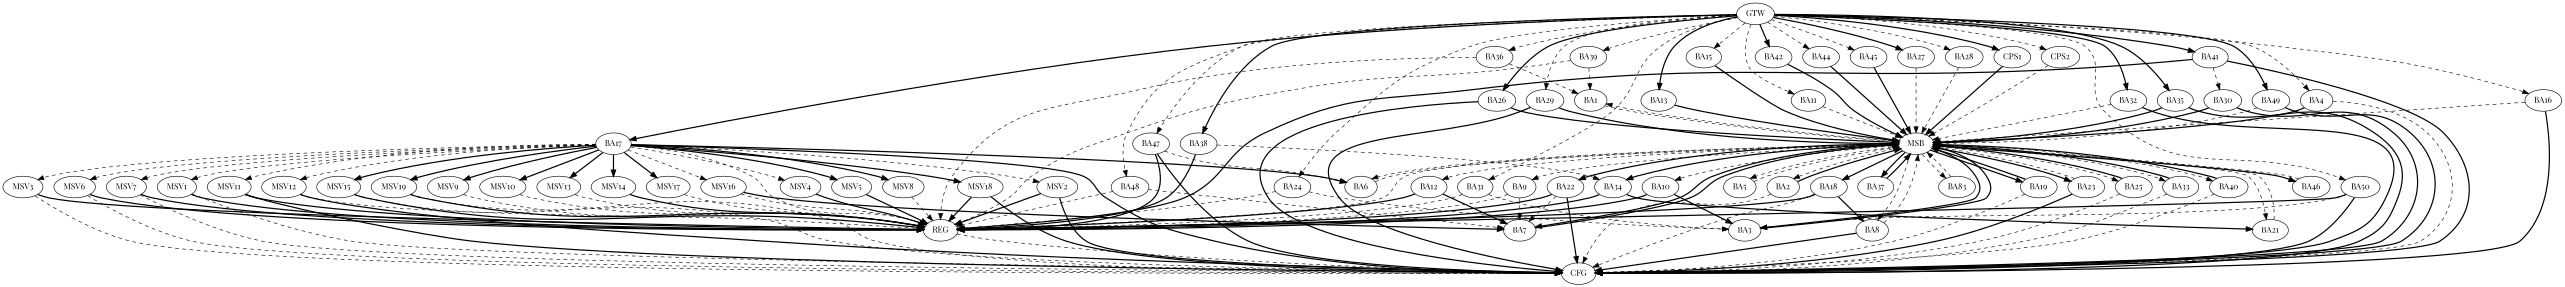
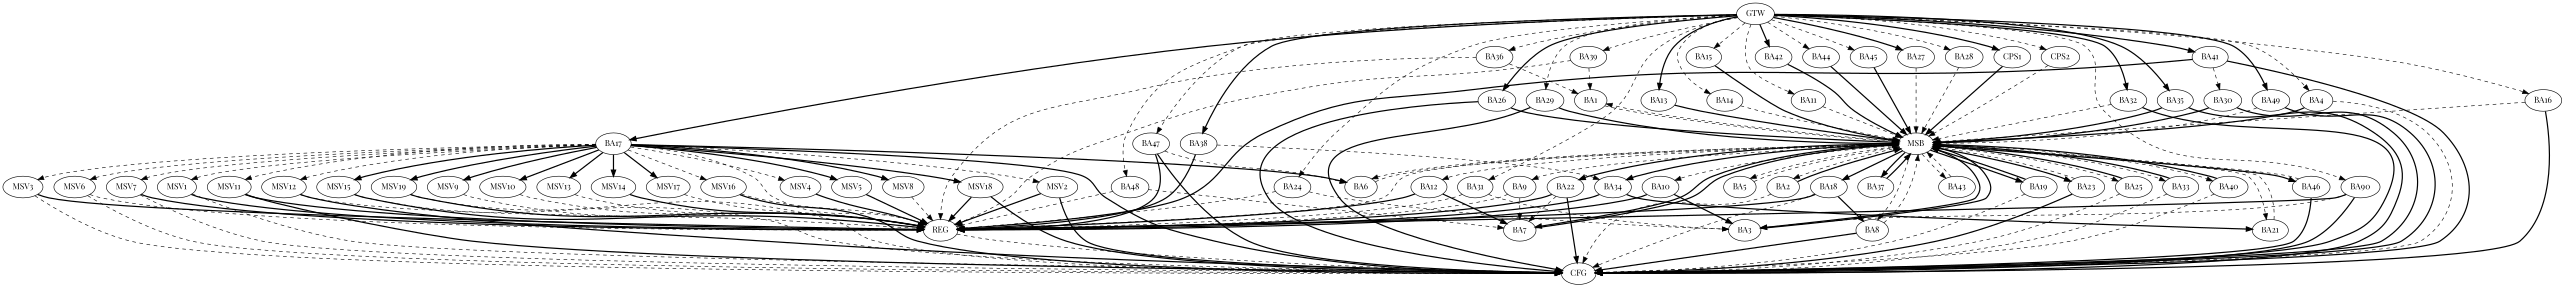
node "BA14": added
node "BA83": label "BA83" -> "BA43"
node "BA50": label "BA50" -> "BA90"
edge "MSV16" -> "BA7": now "MSV16" -> "CFG"
edge "MSV6" -> "REG": style bold -> dashed
edge "BA46" -> "CFG": added
